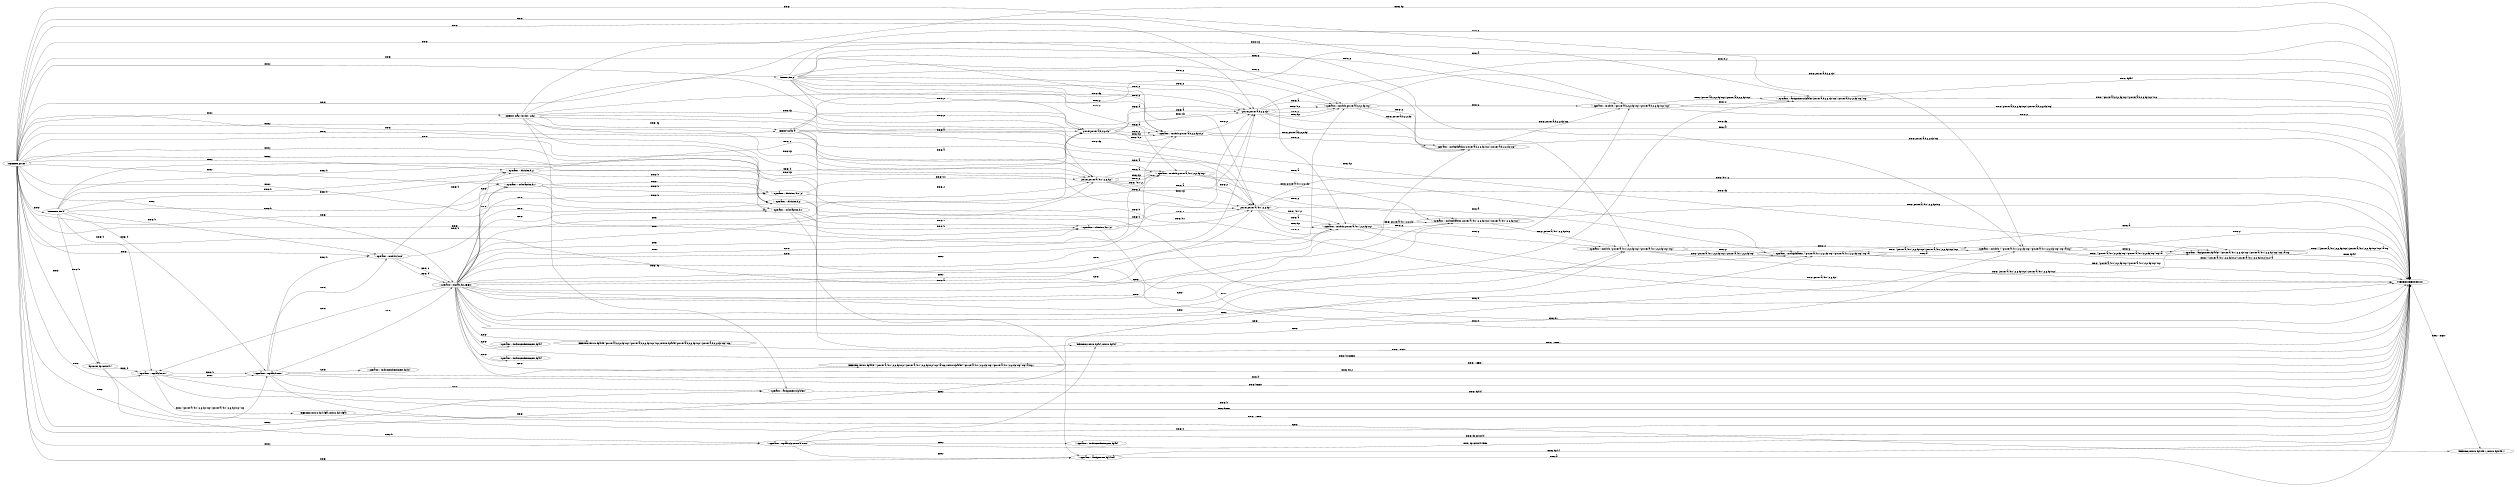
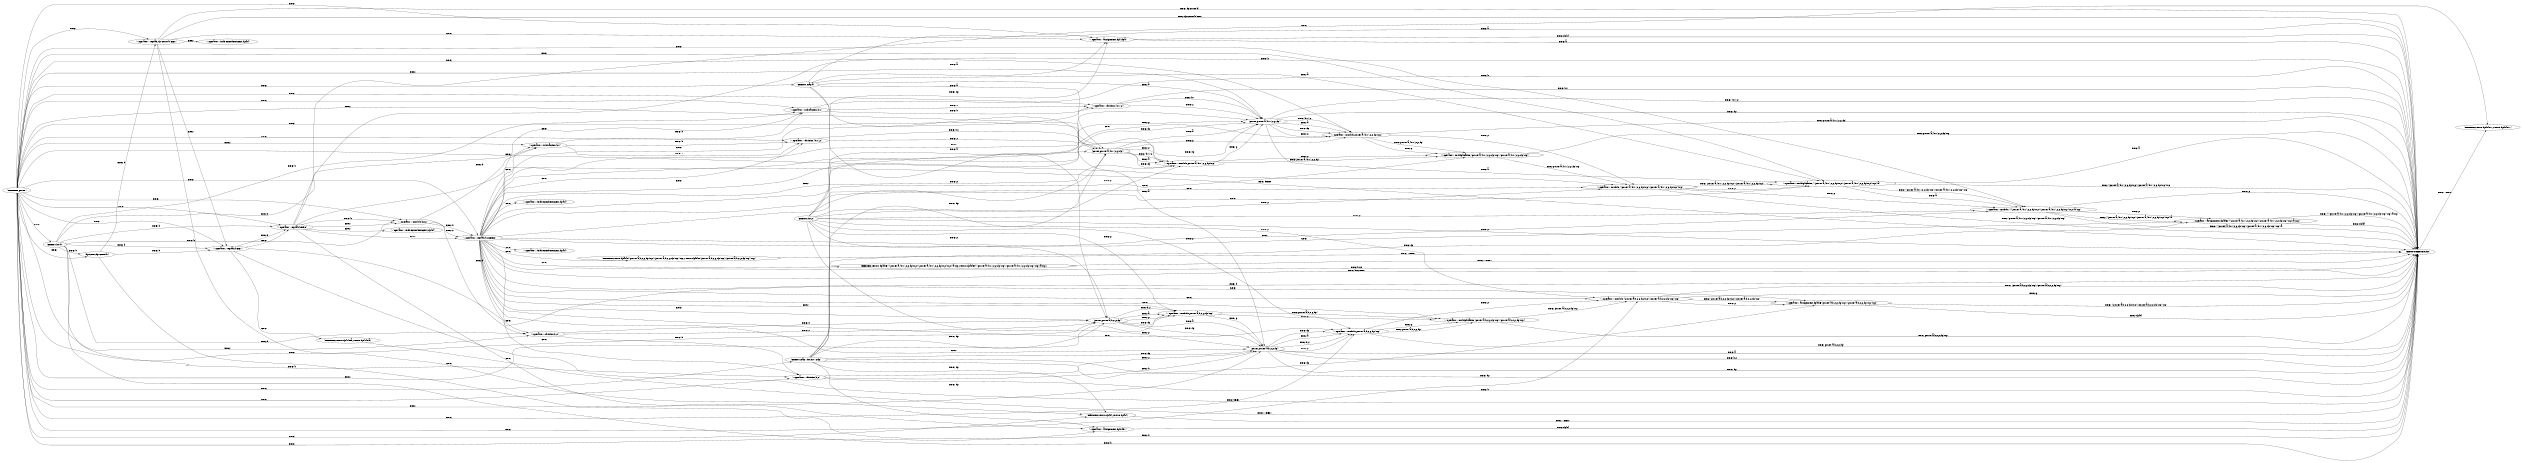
edge "(METHOD,power)" -> "(PARAM,int p)": now "(METHOD,power)" -> "(RETURN,return dp[b];,return dp[b];)"
edge "(PARAM,map<int,int>&dp)" -> "(PARAM,map a)": now "(PARAM,map<int,int>&dp)" -> "(<operator>.assignment,dp[1]=a)"
node "(METHOD,int b)": label "(METHOD,int b)" -> "(PARAM,int b)"
node "(METHOD_RETURN,int)": label "(METHOD_RETURN,int)" -> "(PARAM_RETURN,int)"
edge "(<operator>.equals,b%2==0)" -> "(<operator>.equals,b==1)": now "(<operator>.equals,dp.count(b)==0)" -> "(<operator>.equals,b==1)"
edge "(<operator>.equals,b==1)" -> "(RETURN,return dp[1]=a;,return dp[1]=a;)": label "DDG: ((power(a,(b-1)/2,p,dp)%p)*(power(a,(b-1)/2,p,dp)%p))%p" -> "CDG: "
